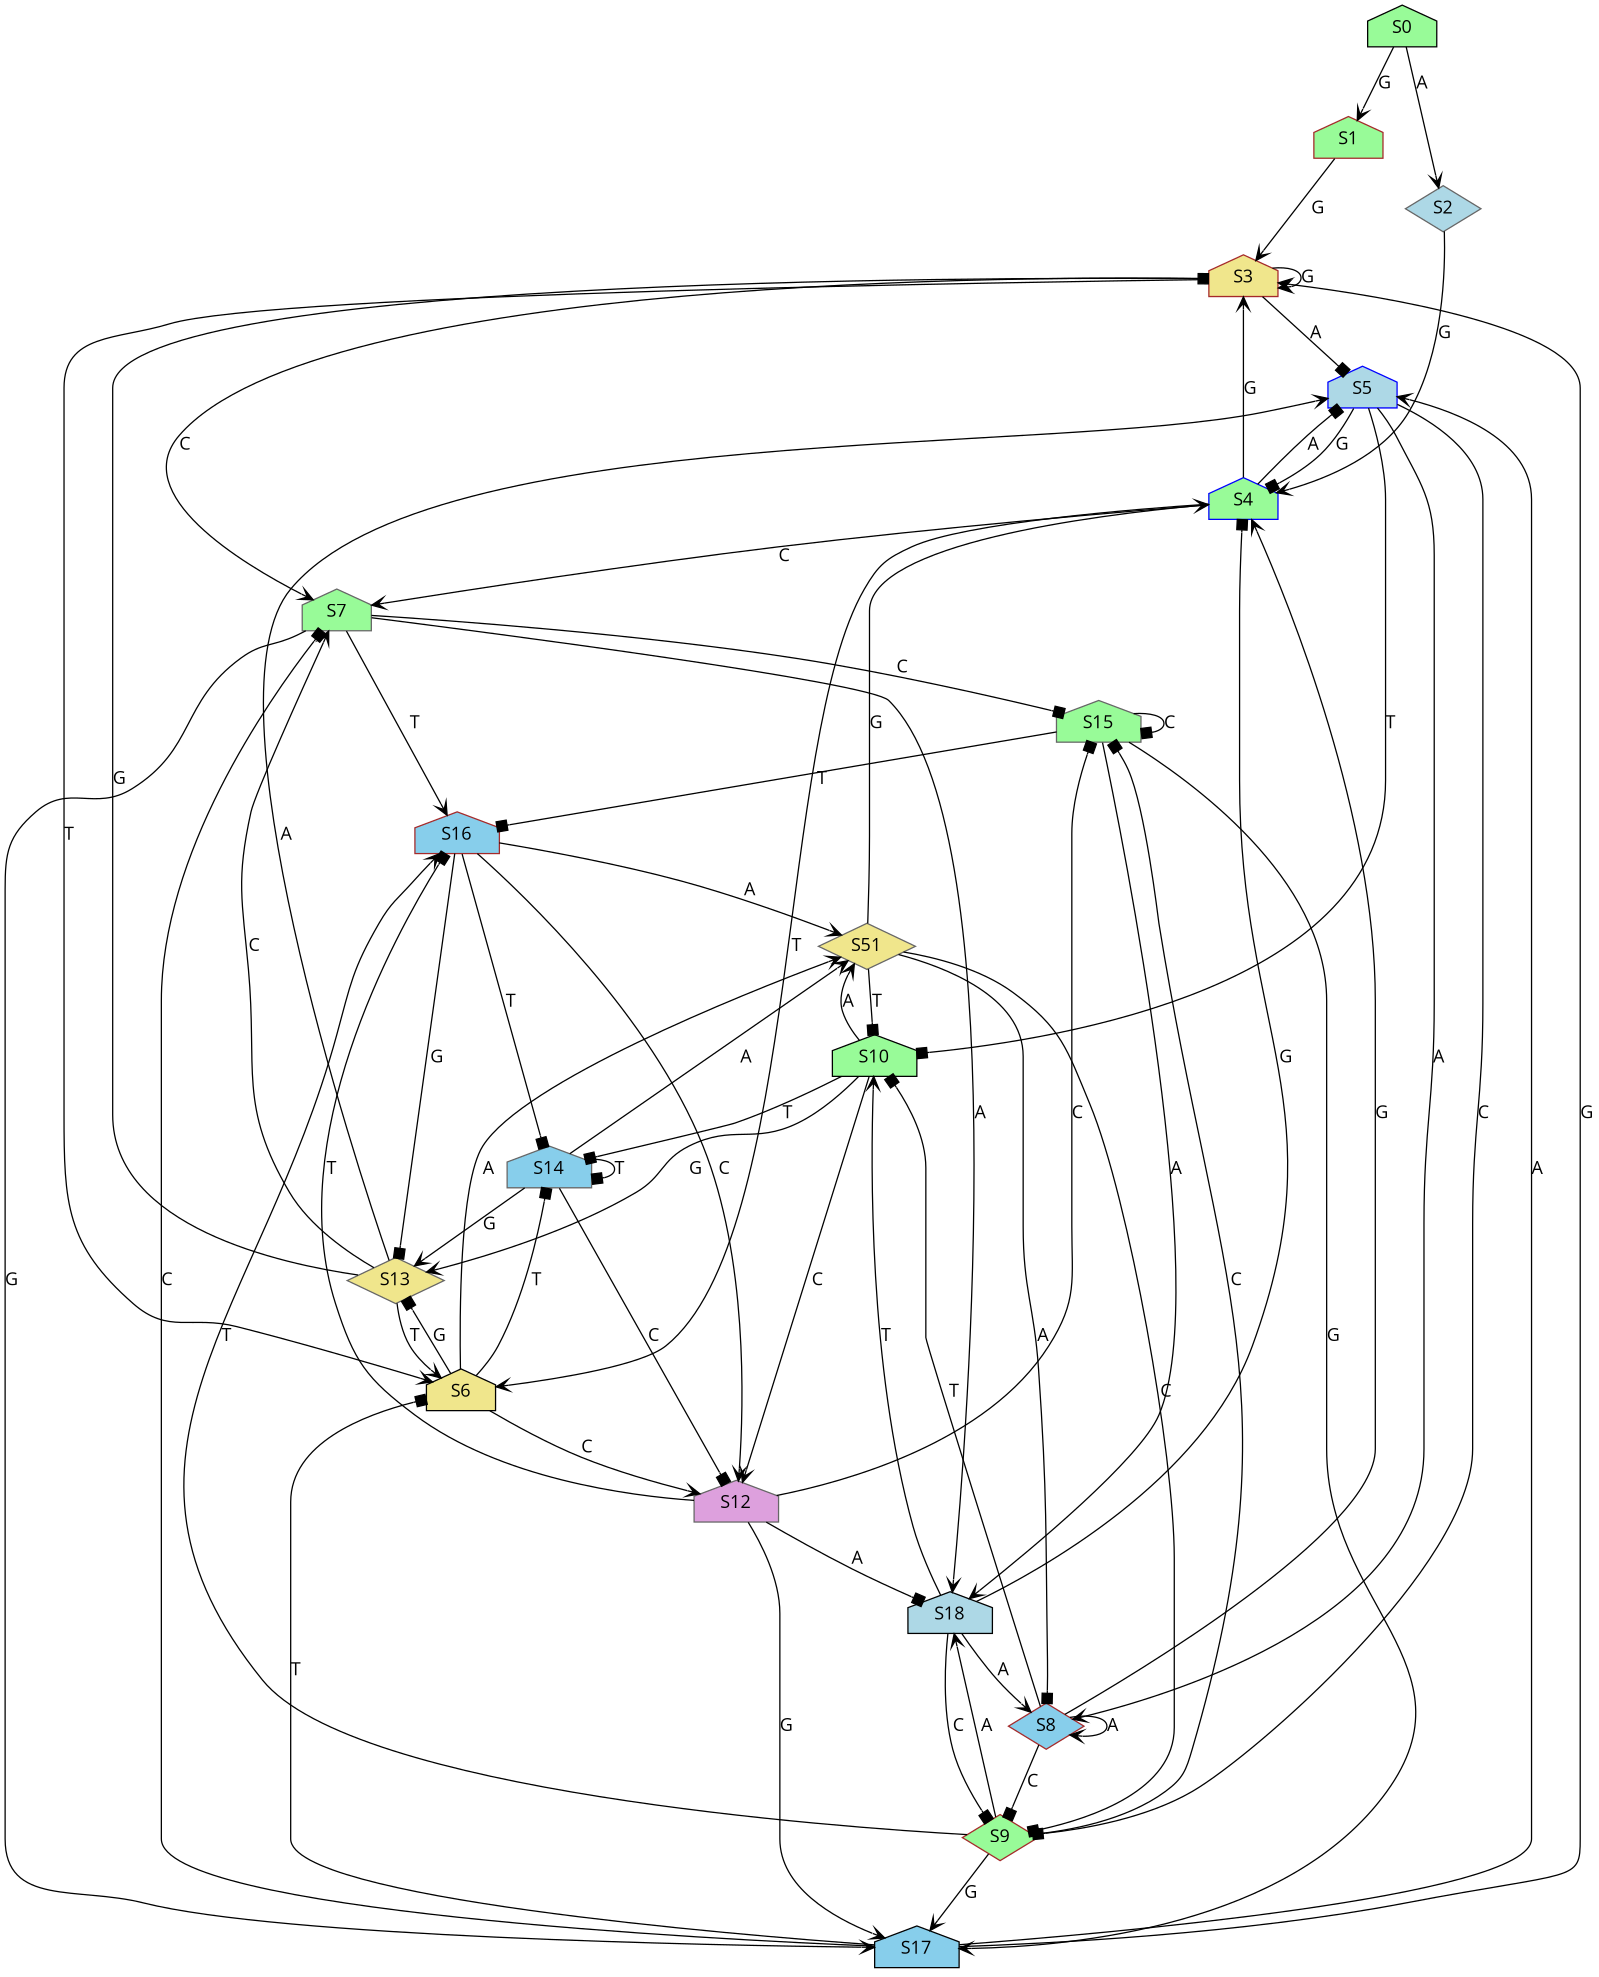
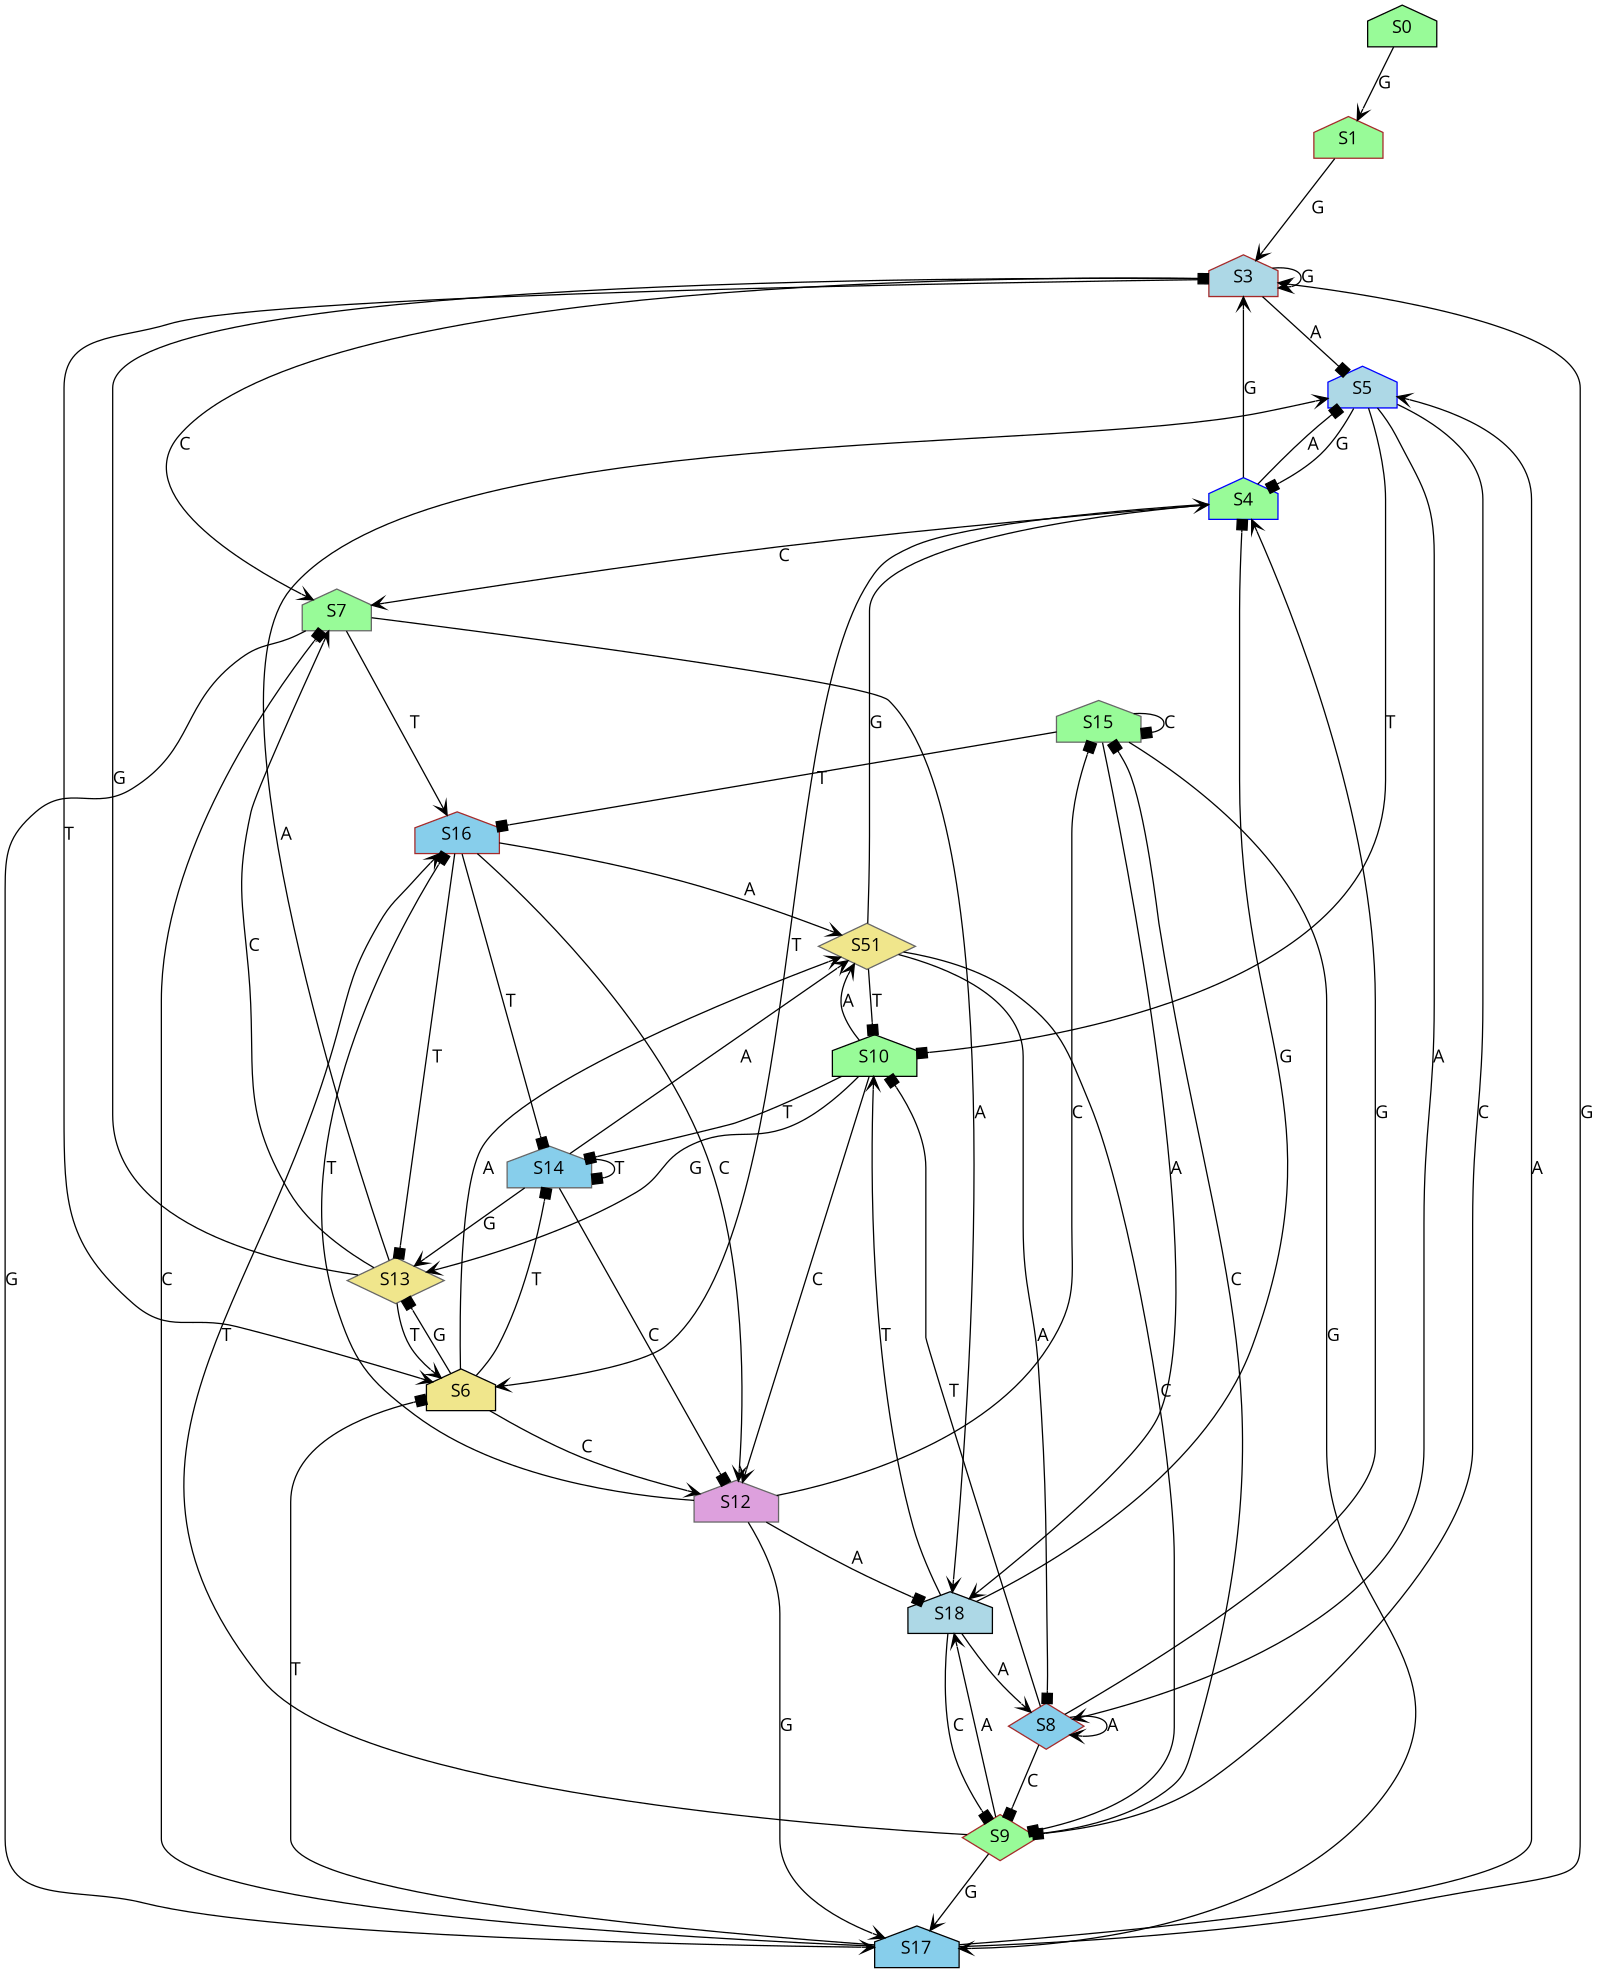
node "S2": removed
node "S3": fillcolor khaki -> lightblue
edge "S7" -> "S15": removed, label "C"
edge "S16" -> "S13": label "G" -> "T"
